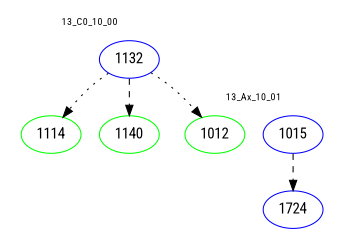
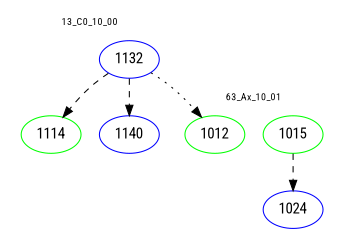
edge "1132" -> "1114": style dotted -> dashed
cluster "13_Ax_10_01": label "13_Ax_10_01" -> "63_Ax_10_01"
node "1140": color green -> blue
node "1015": color blue -> green
node "1724": label "1724" -> "1024"
